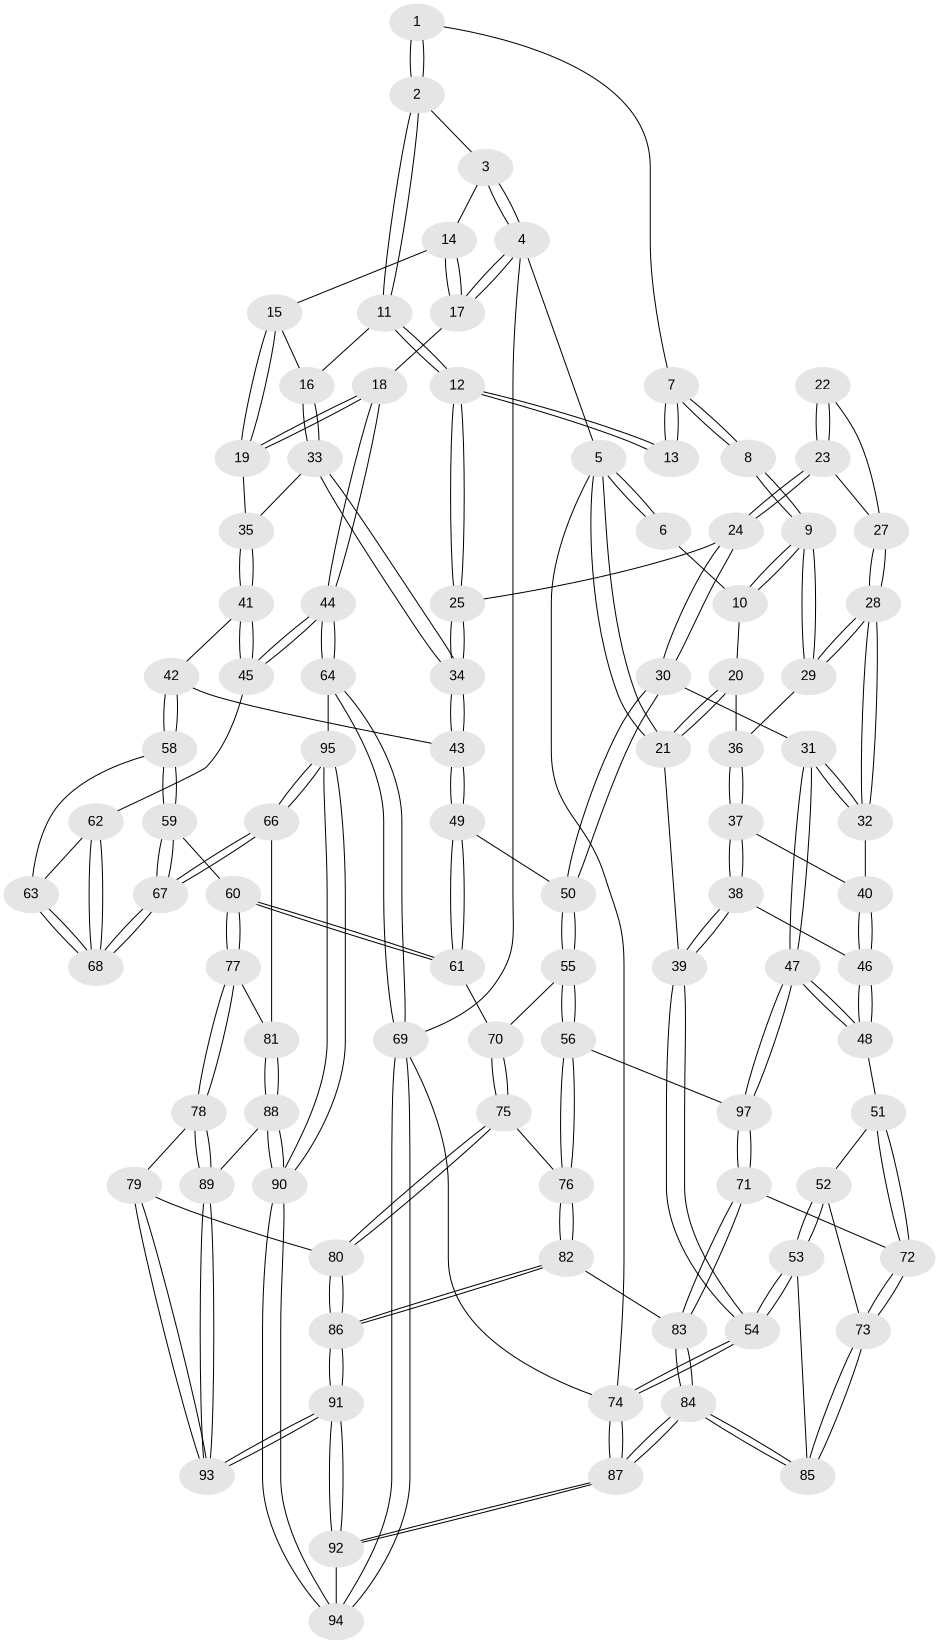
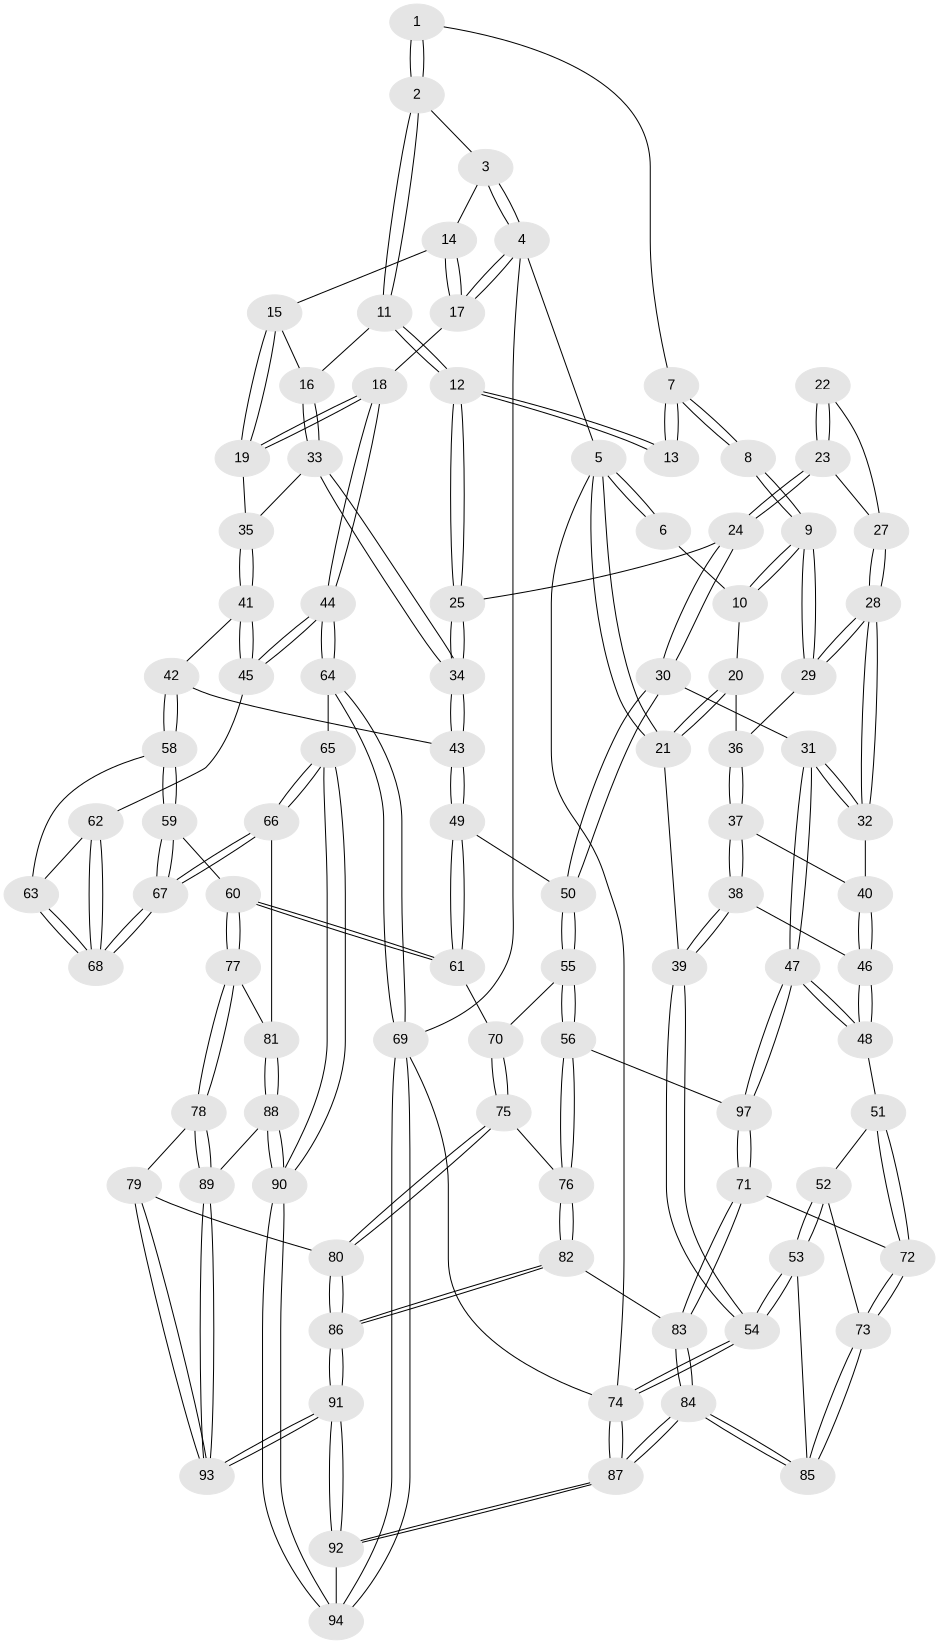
node "95": label "95" -> "65"
